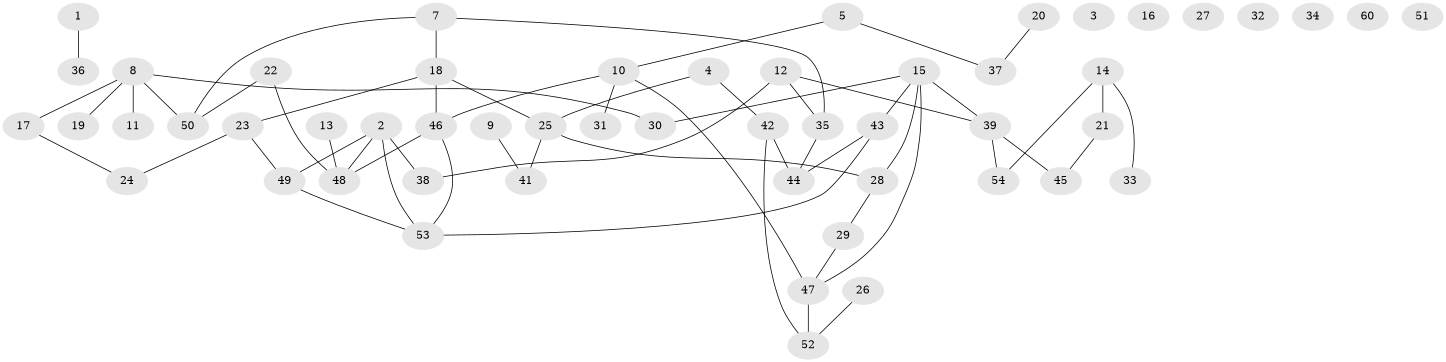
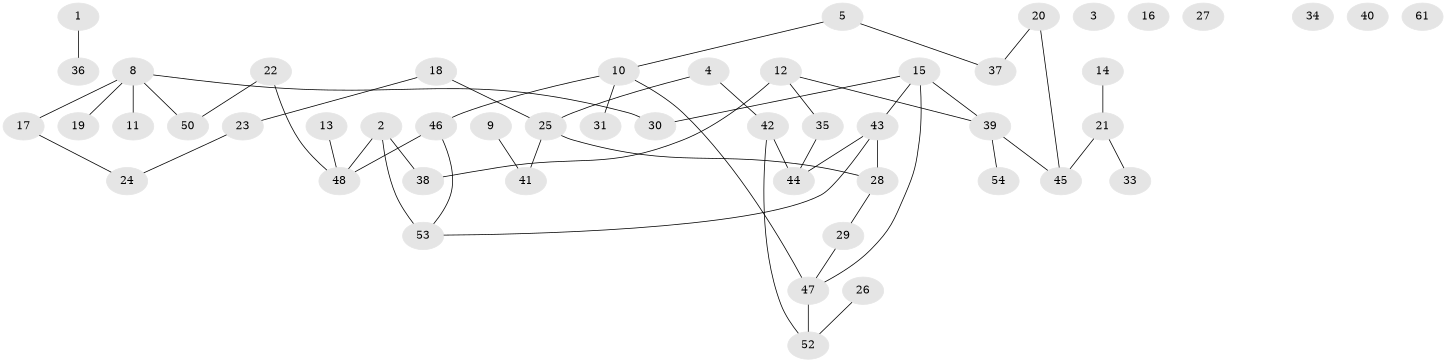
node "7": removed
node "32": removed
node "60": label "60" -> "40"
node "51": label "51" -> "61"
edge "18" -- "46": removed
edge "20" -- "45": added
edge "14" -- "33": now "21" -- "33"
edge "14" -- "54": removed
edge "15" -- "28": now "43" -- "28"
node "49": removed
